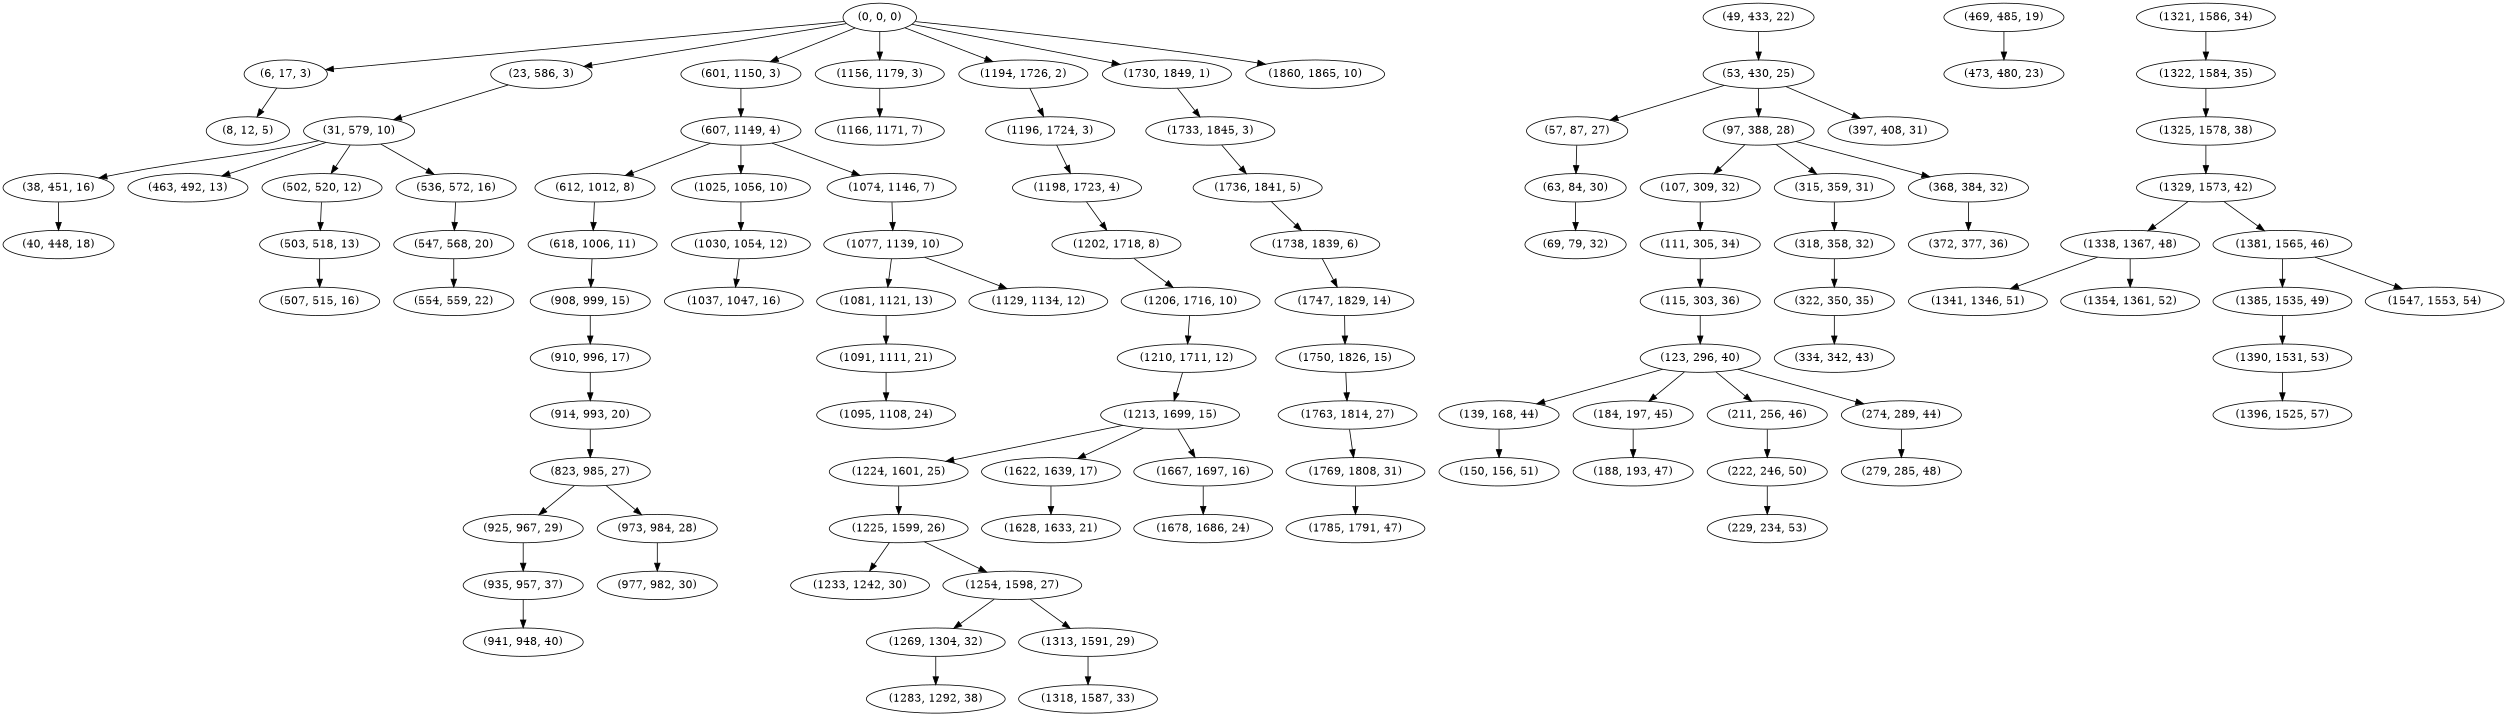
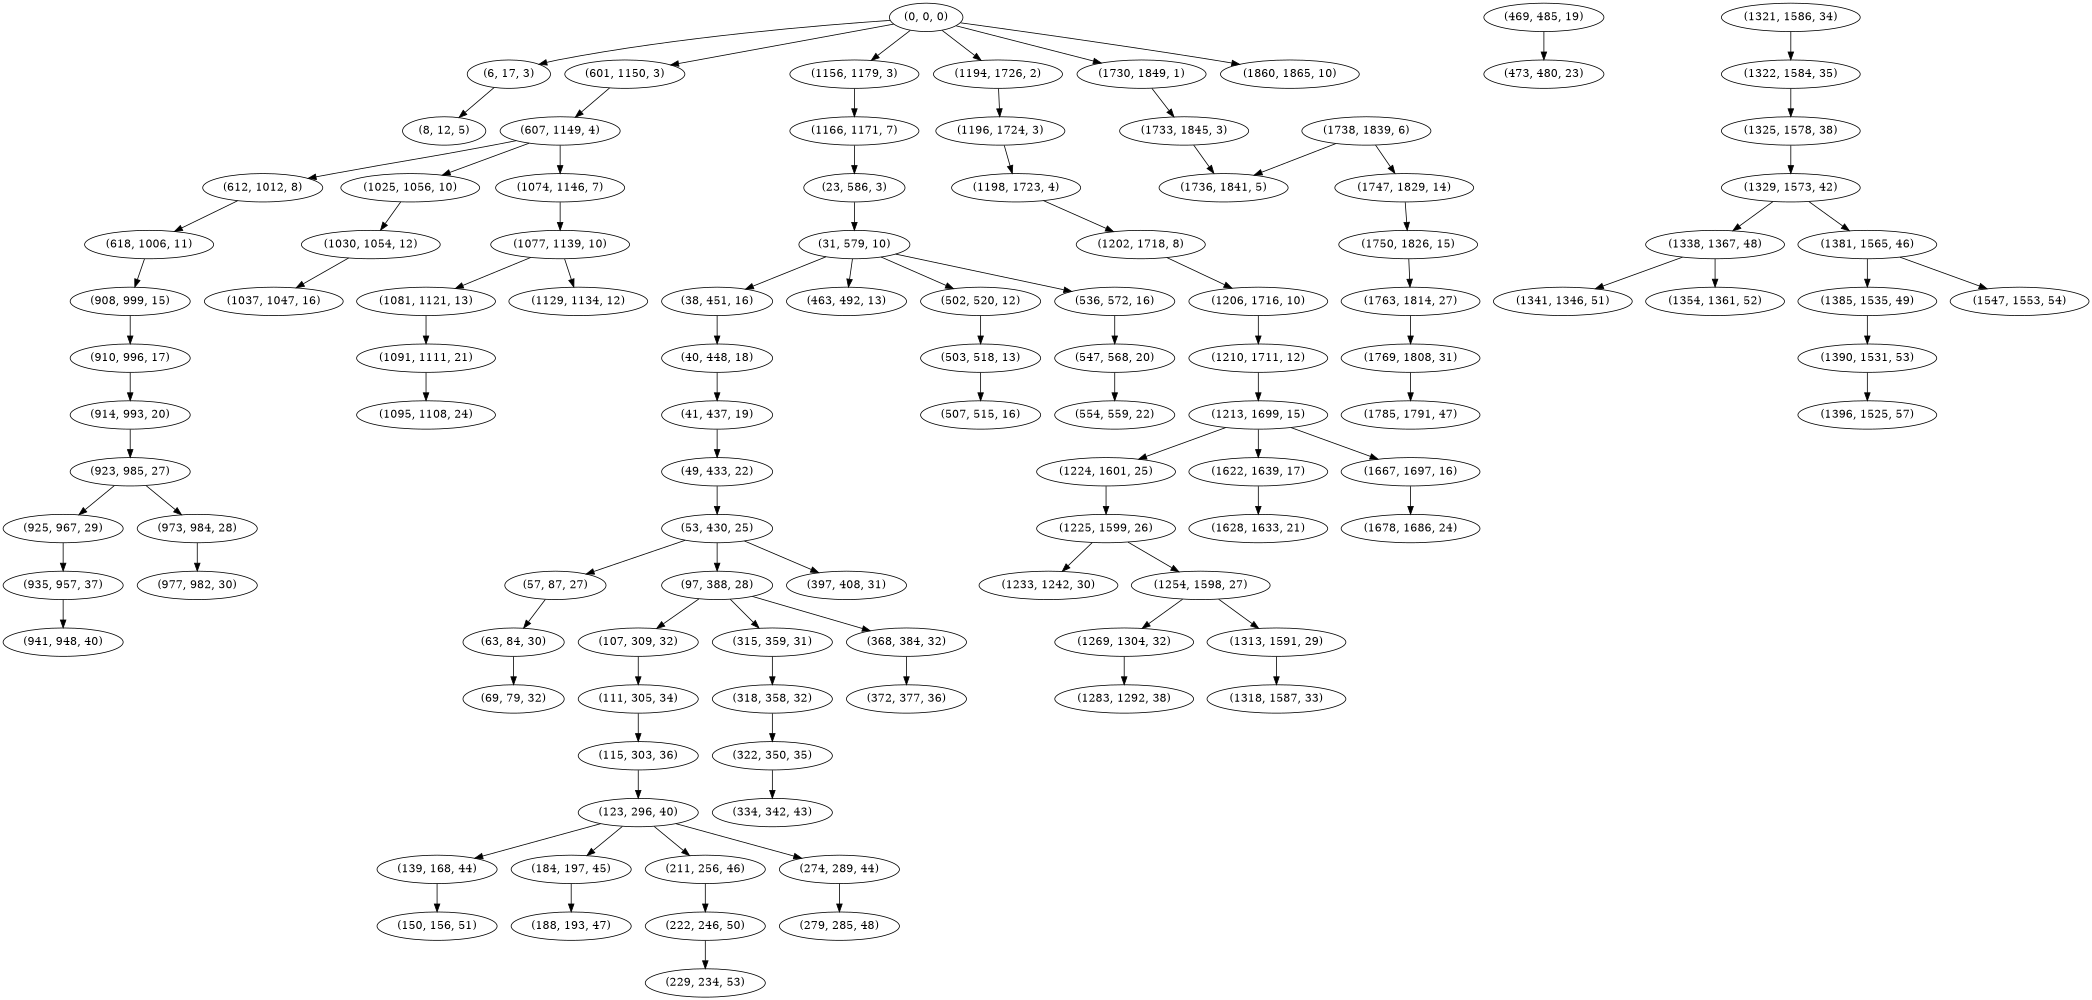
edge "(0, 0, 0)" -> "(23, 586, 3)": now "(1166, 1171, 7)" -> "(23, 586, 3)"
edge "(1736, 1841, 5)" -> "(1738, 1839, 6)": reversed
node "(41, 437, 19)": added
node "(823, 985, 27)": label "(823, 985, 27)" -> "(923, 985, 27)"
